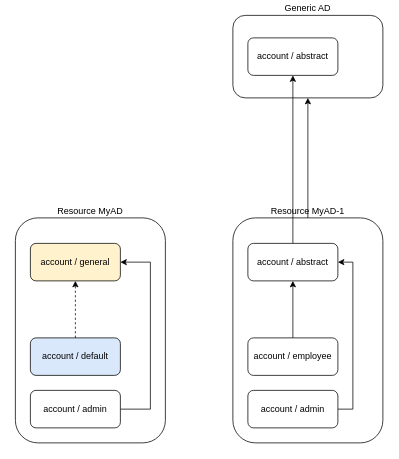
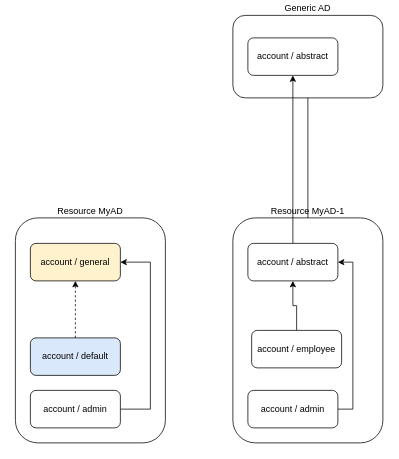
edge "Resource MyAD-1" -> "Generic AD": arrowhead classic -> none
node "account / employee": moved (293, 357) -> (297, 349)
